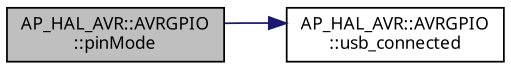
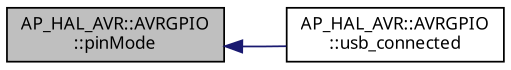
edge "AP_HAL_AVR::AVRGPIO ::pinMode" -> "AP_HAL_AVR::AVRGPIO ::usb_connected": reversed
